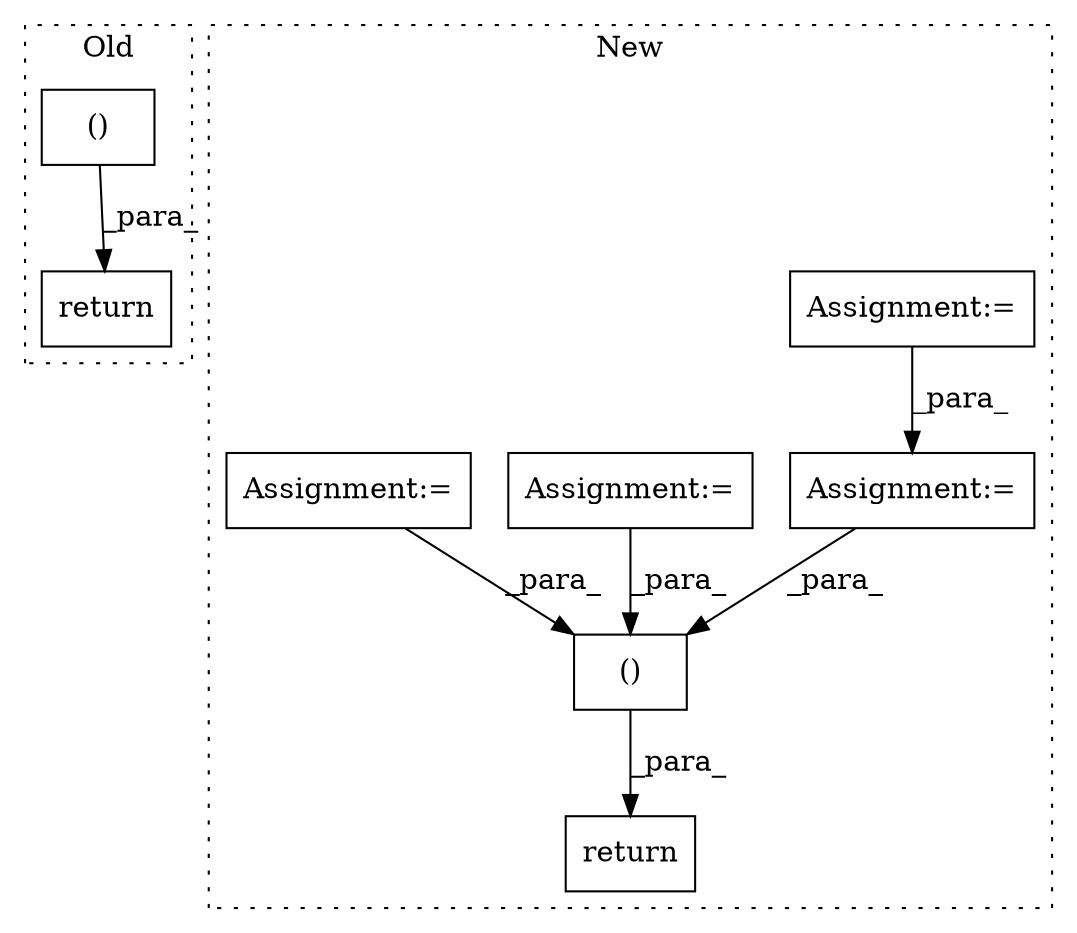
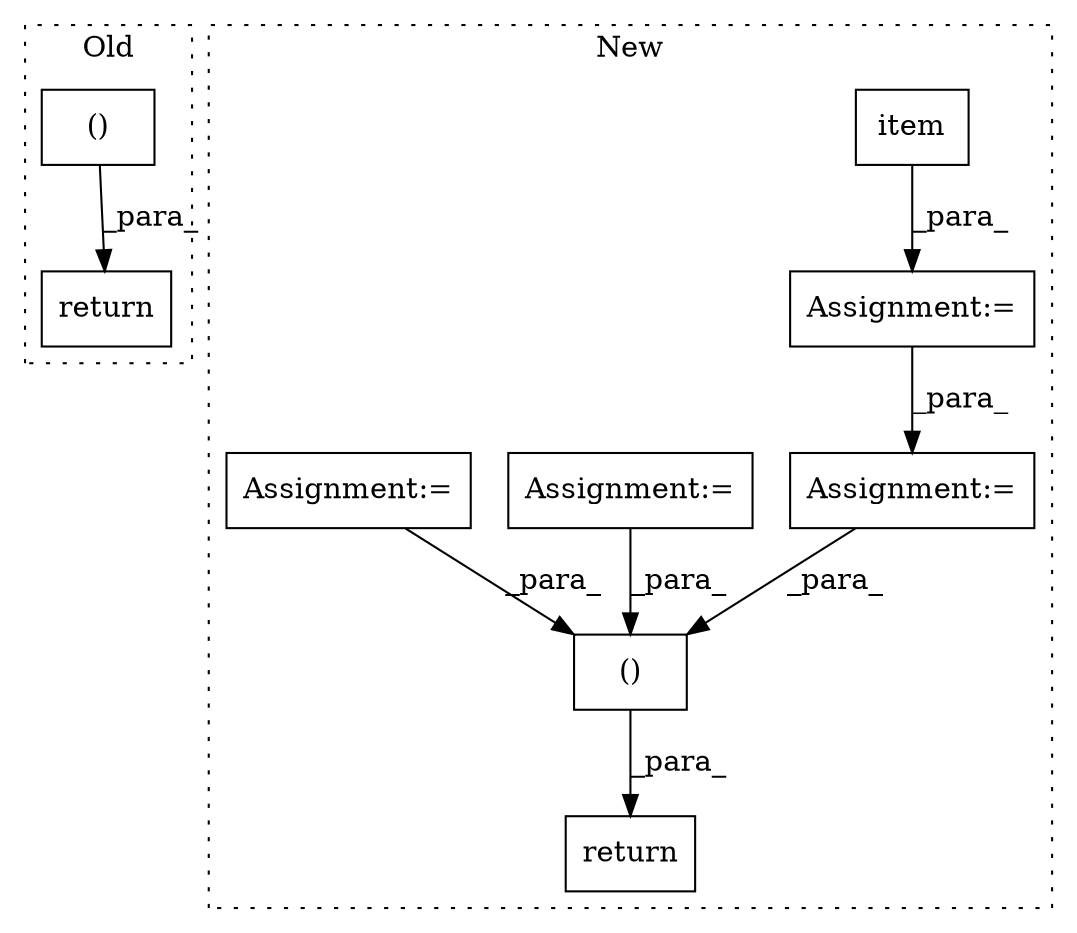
node "item": added
